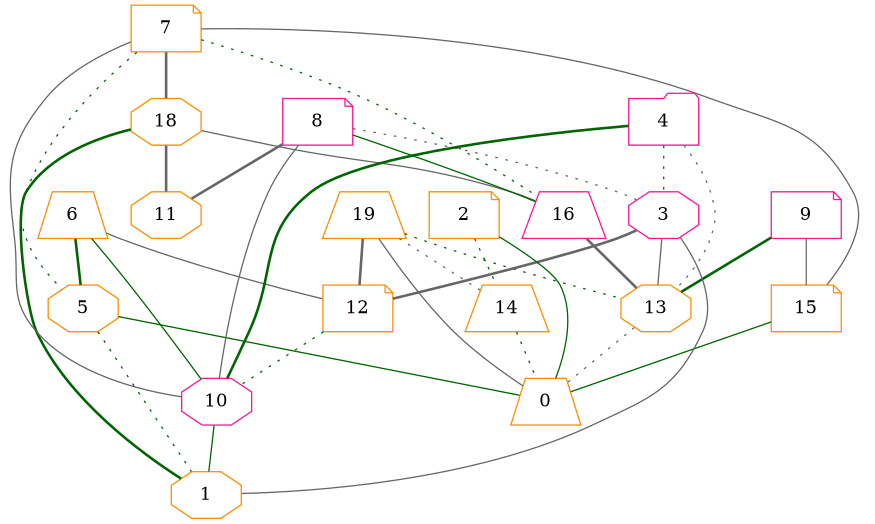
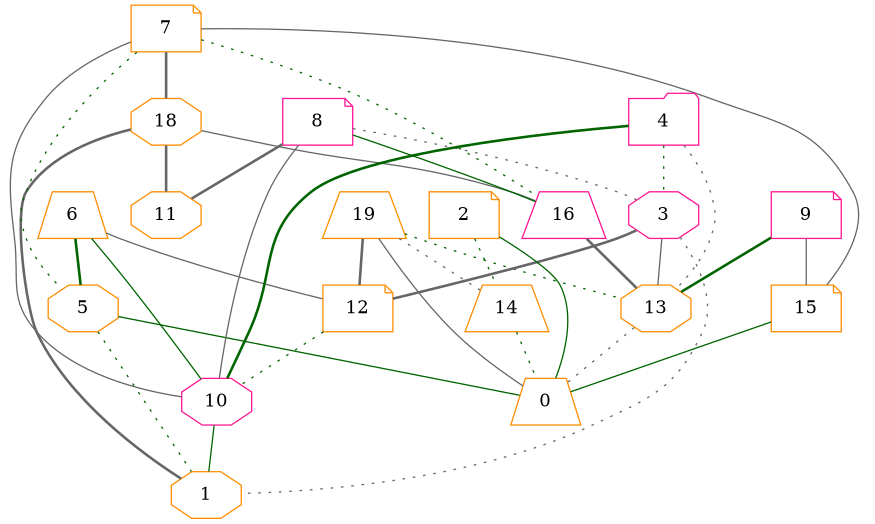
edge "18" -- "1": color darkgreen -> gray40
edge "3" -- "1": style solid -> dotted
